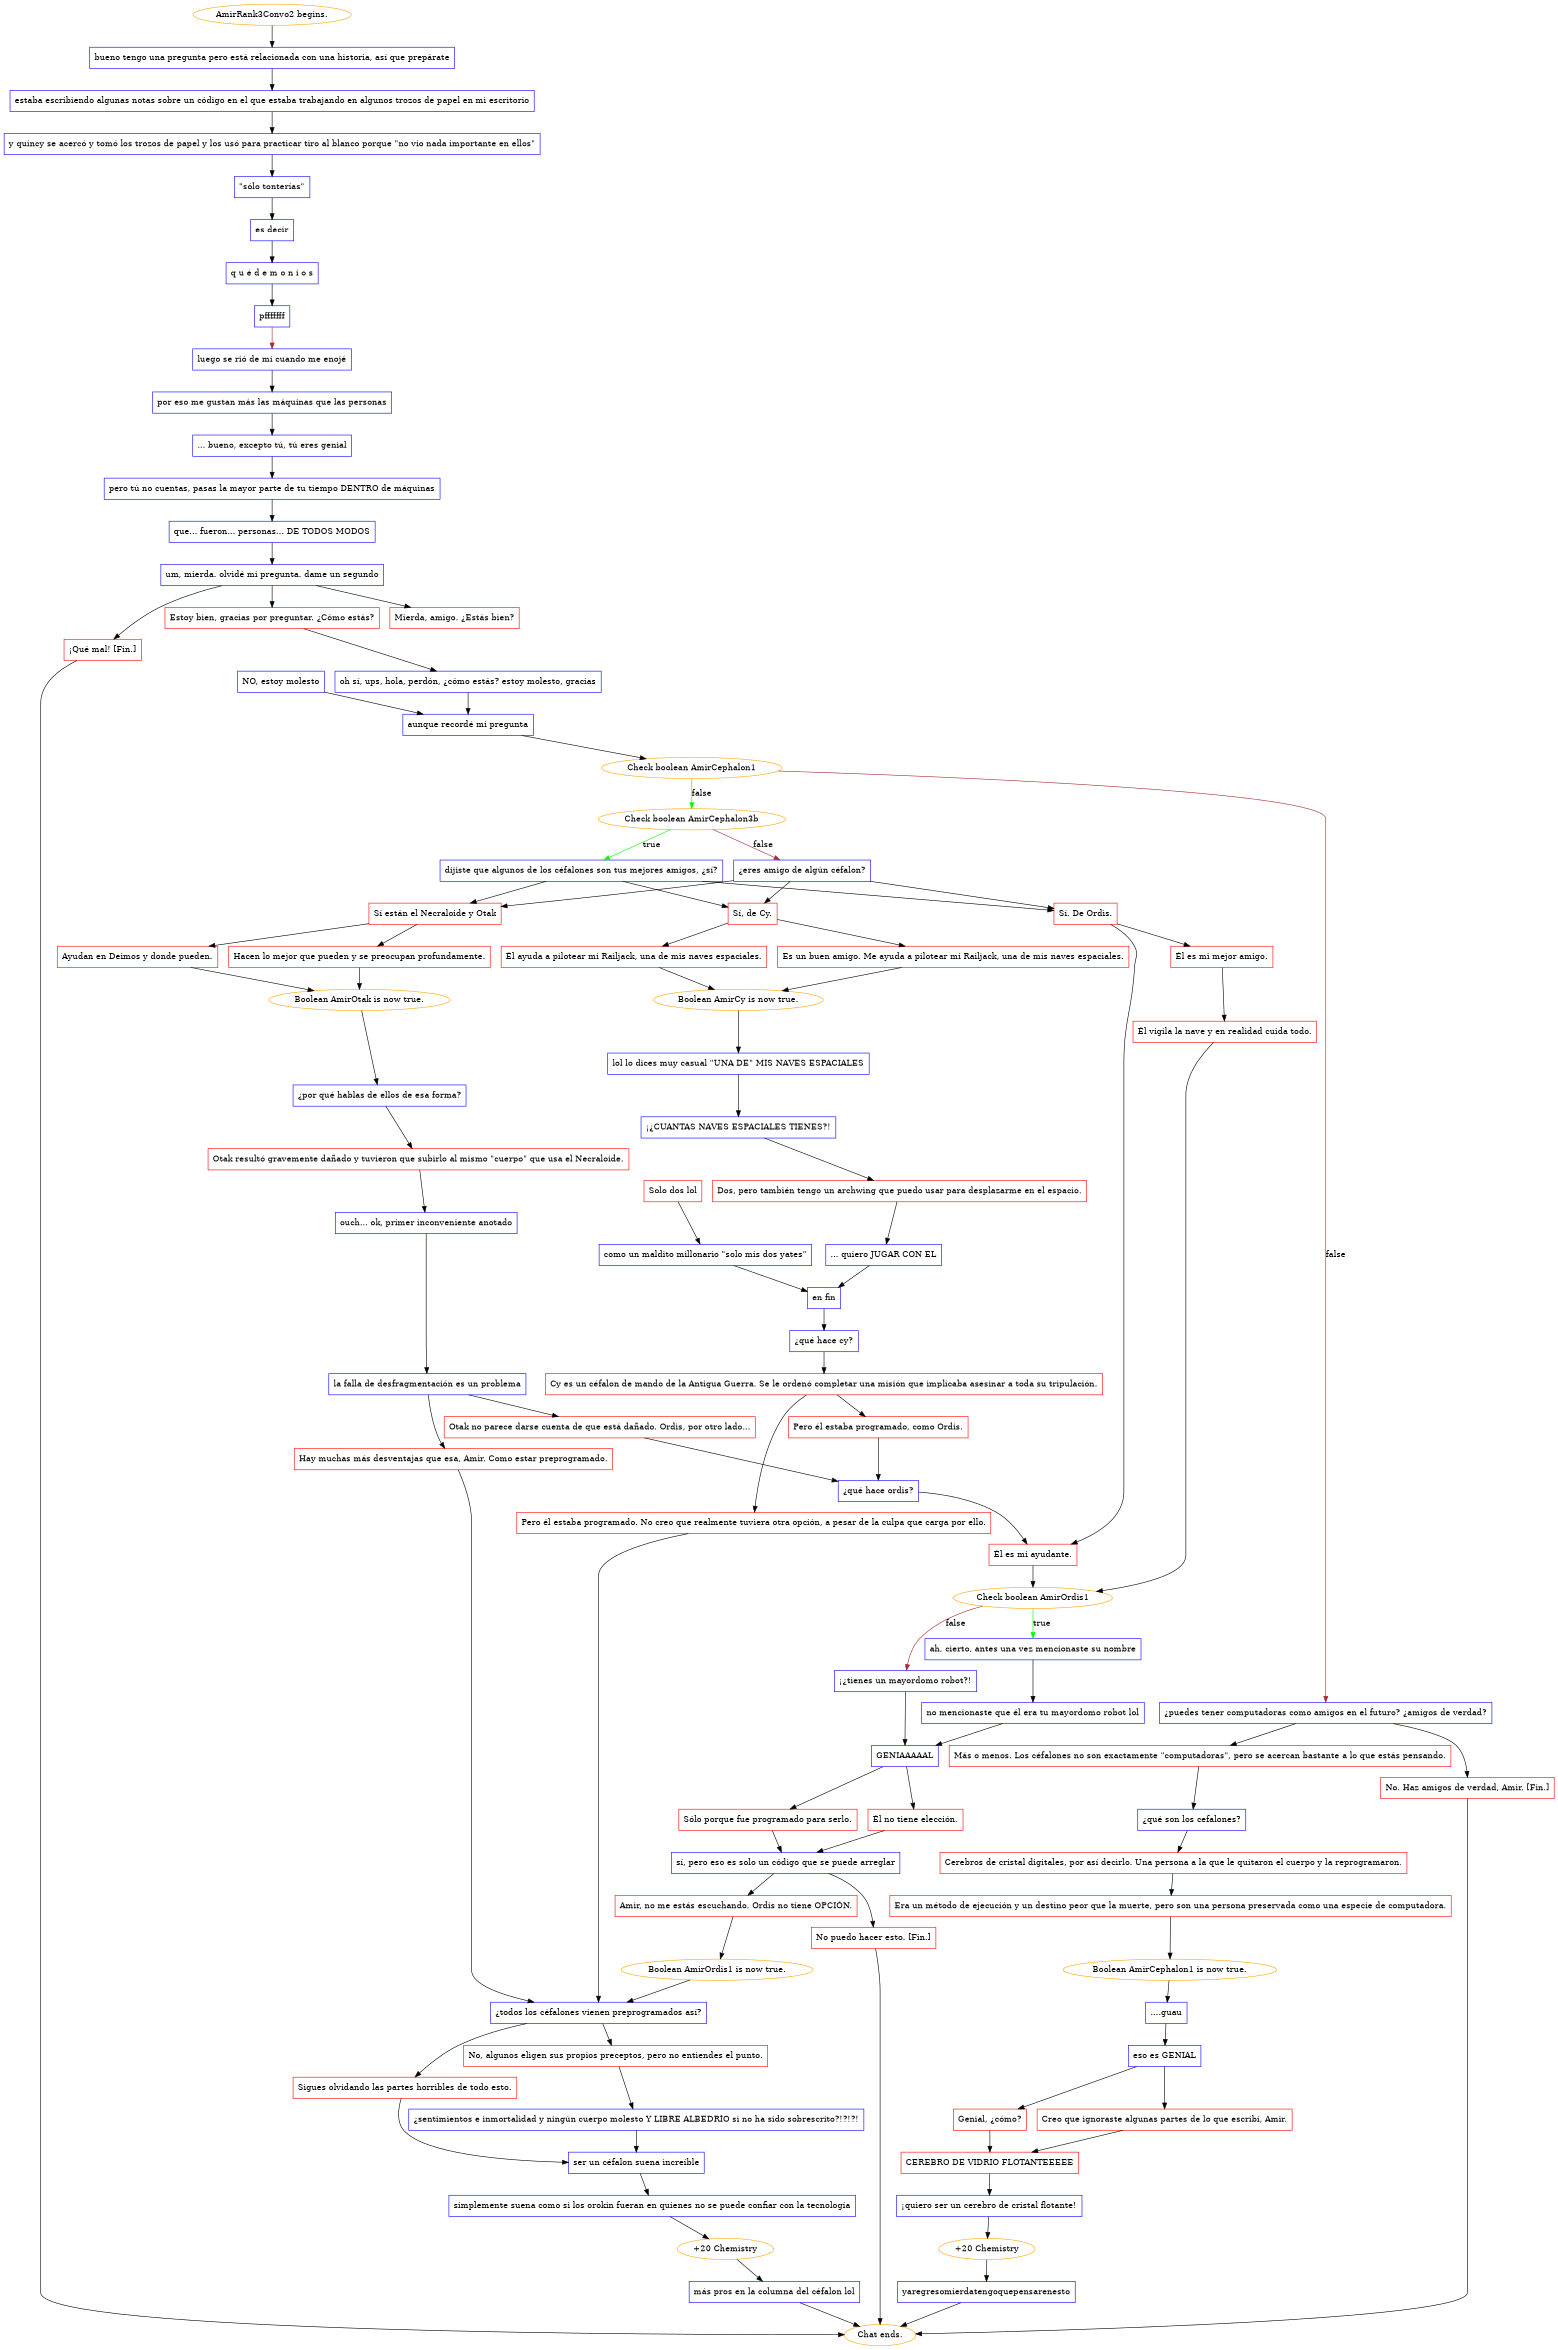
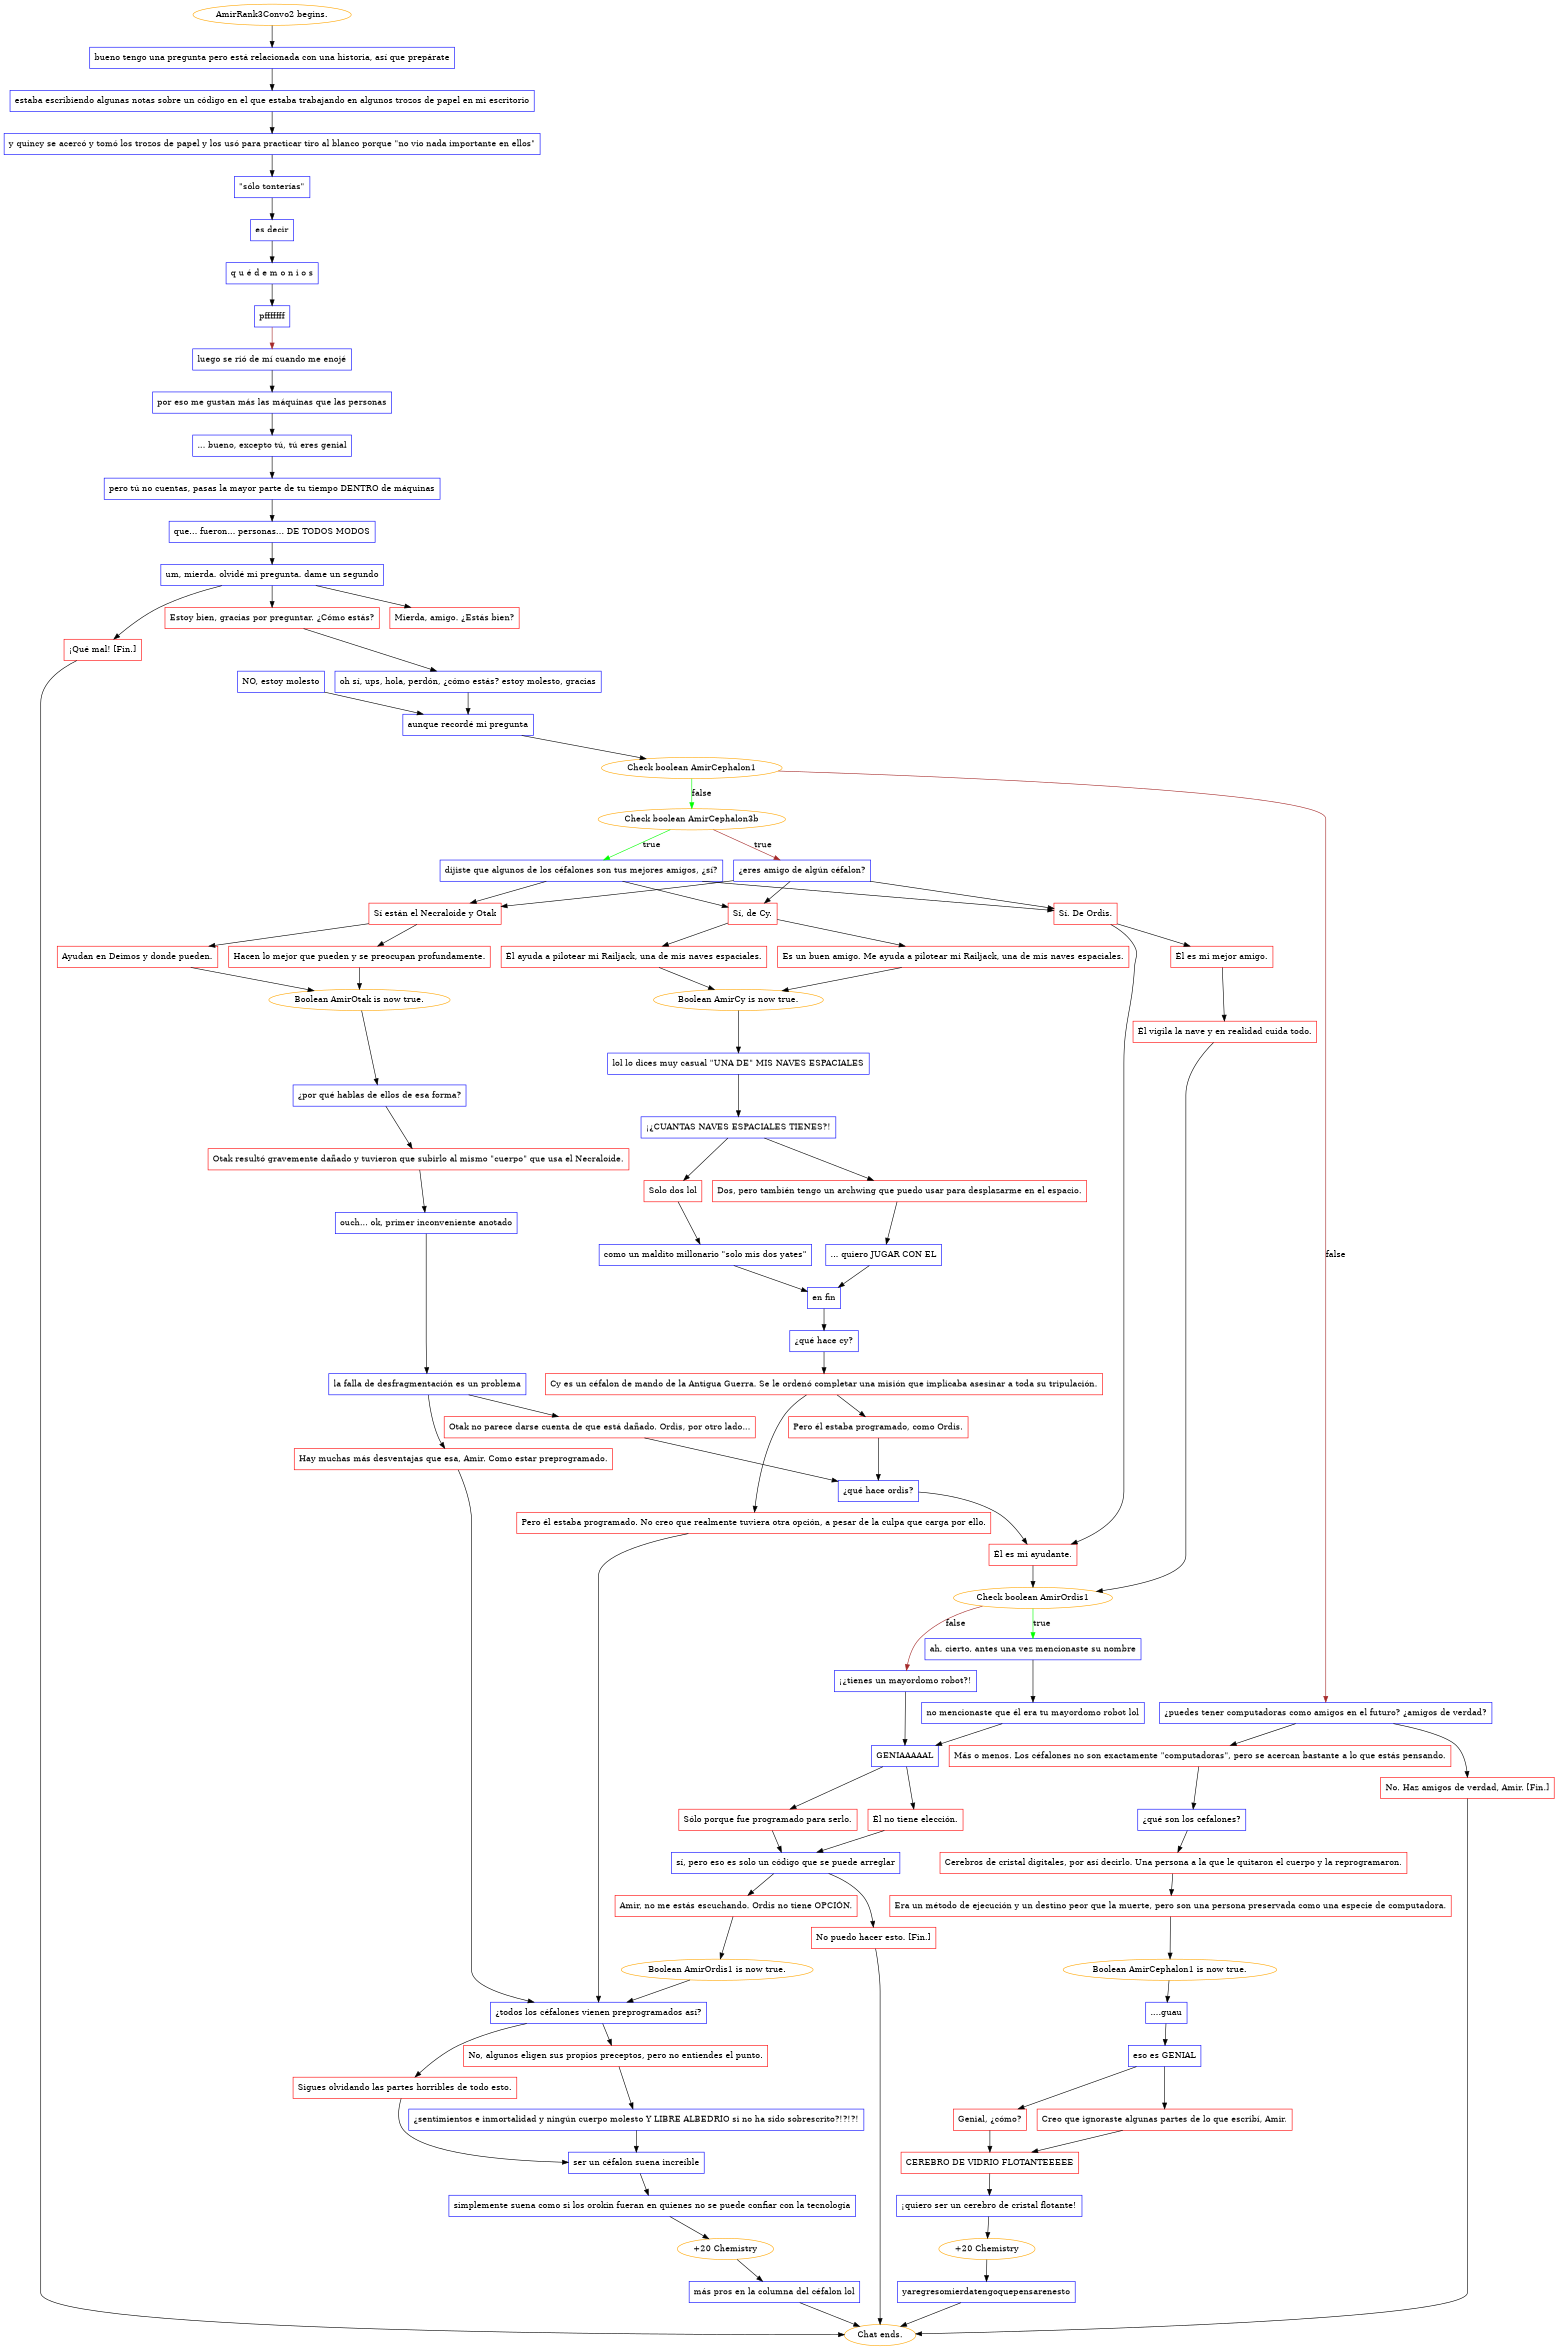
edge "Check boolean AmirCephalon3b" -> "¿eres amigo de algún céfalon?": label "false" -> "true"
edge "¡¿CUÁNTAS NAVES ESPACIALES TIENES?!" -> "Solo dos lol": added
